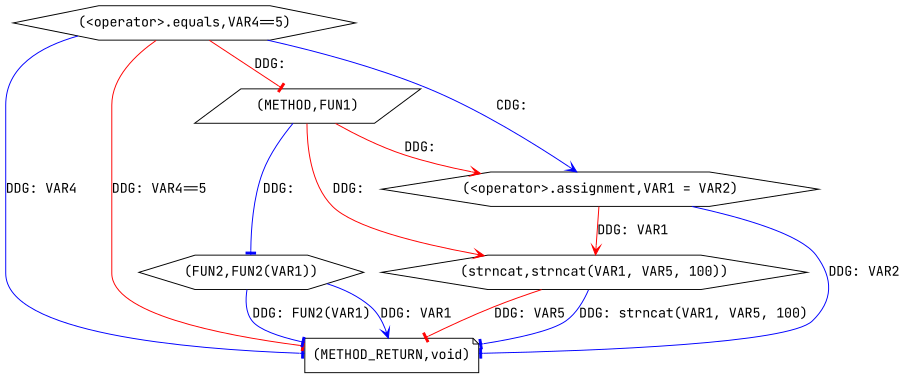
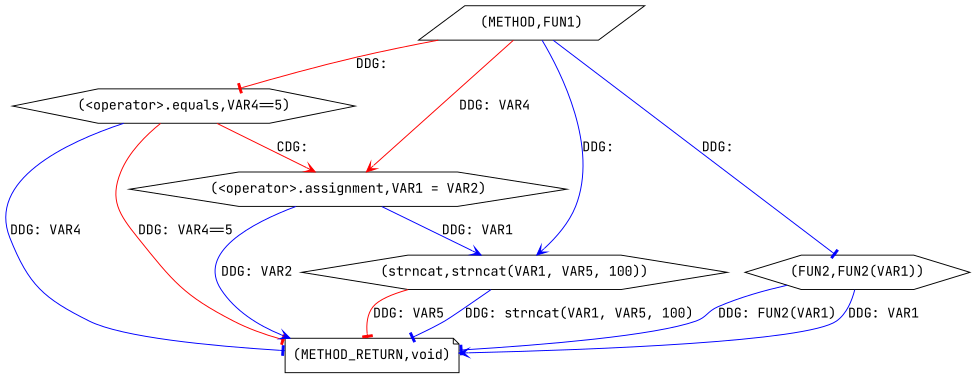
edge "(<operator>.equals,VAR4==5)" -> "(METHOD,FUN1)": reversed
edge "(<operator>.equals,VAR4==5)" -> "(<operator>.assignment,VAR1 = VAR2)": color blue -> red
edge "(METHOD,FUN1)" -> "(<operator>.assignment,VAR1 = VAR2)": label "DDG: " -> "DDG: VAR4"
edge "(METHOD,FUN1)" -> "(strncat,strncat(VAR1, VAR5, 100))": color red -> blue
edge "(<operator>.assignment,VAR1 = VAR2)" -> "(strncat,strncat(VAR1, VAR5, 100))": color red -> blue
edge "(<operator>.assignment,VAR1 = VAR2)" -> "(METHOD_RETURN,void)": arrowhead tee -> vee
